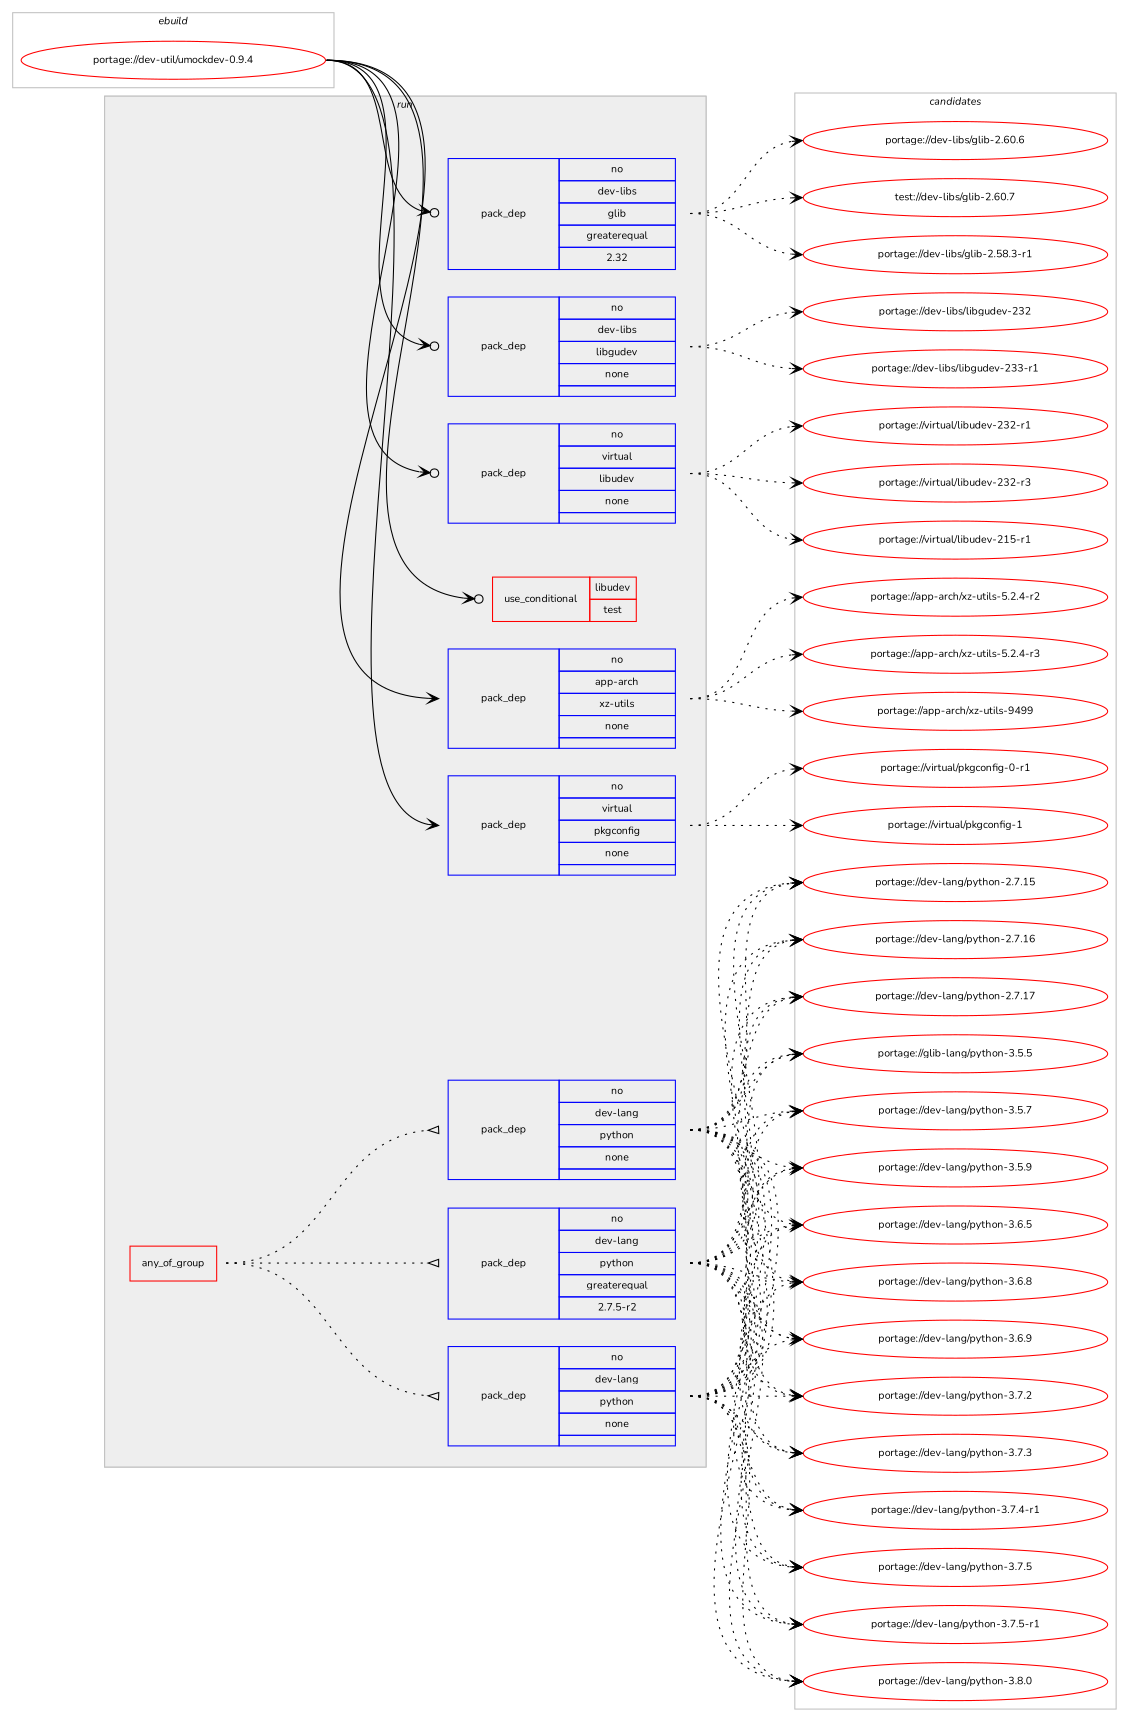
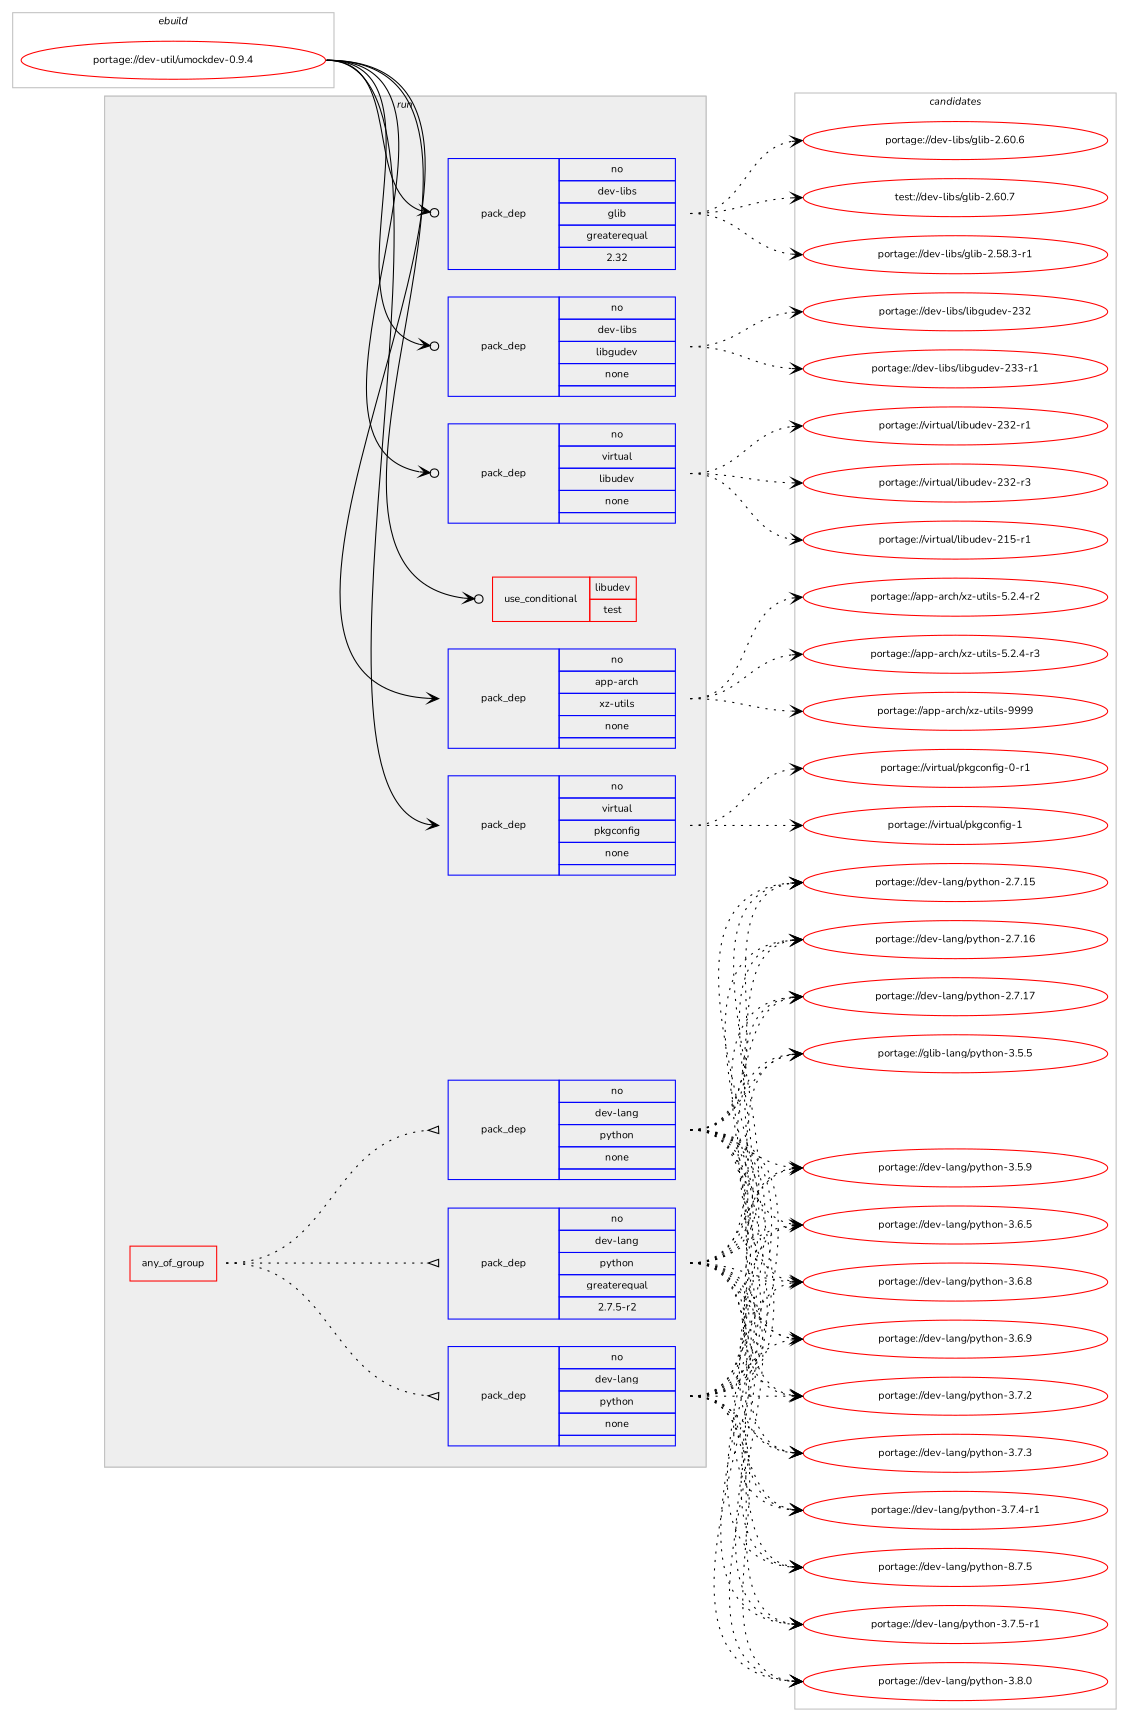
node "portage://app-arch/xz-utils-9499": label "portage://app-arch/xz-utils-9499" -> "portage://app-arch/xz-utils-9999"
node "portage://dev-lang/python-3.5.7": removed
node "portage://dev-lang/python-3.7.5": label "portage://dev-lang/python-3.7.5" -> "portage://dev-lang/python-8.7.5"
